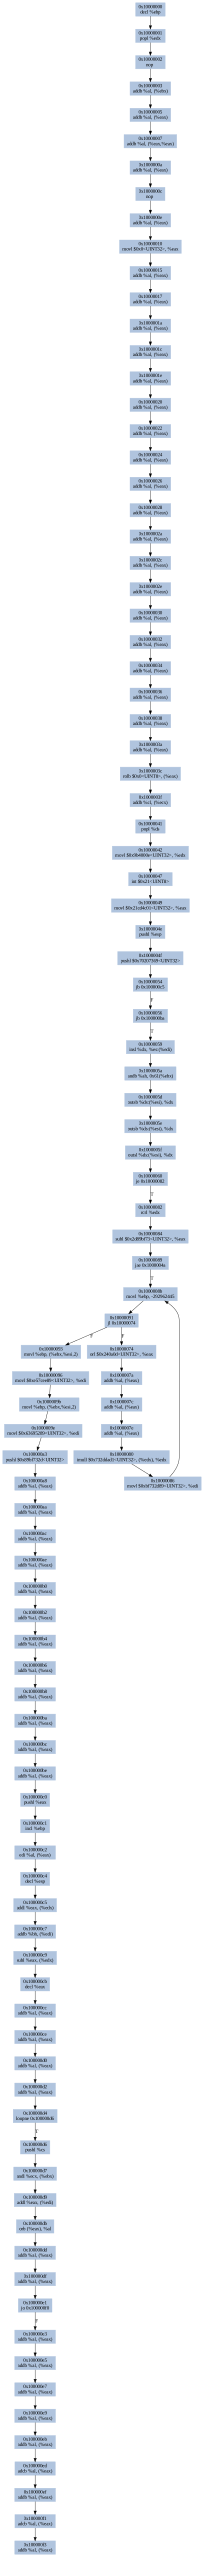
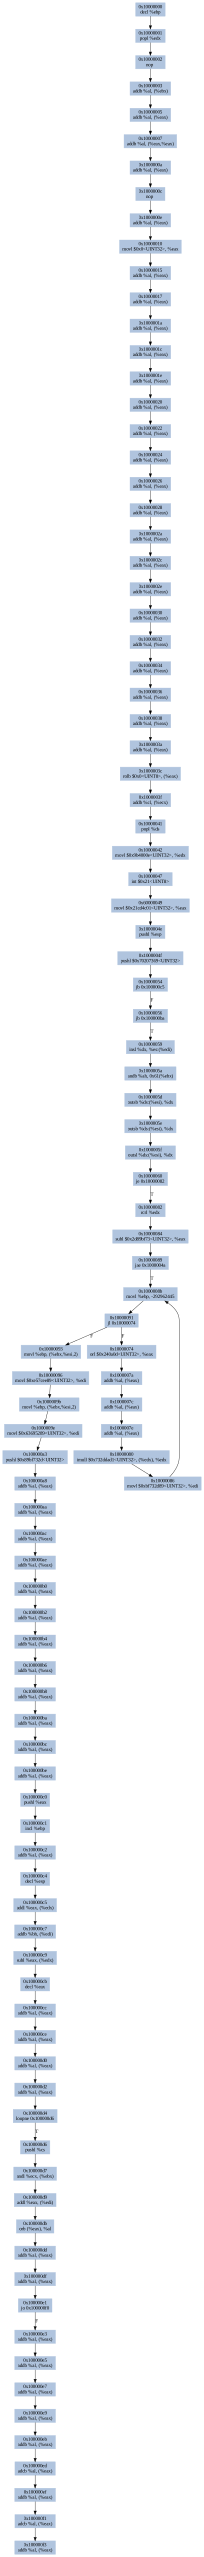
node "0x10000049 movl $0x21cd4c01<UINT32>, %eax": label "0x10000049 movl $0x21cd4c01<UINT32>, %eax" -> "0x60000049 movl $0x21cd4c01<UINT32>, %eax"
node "0x100000c2 edi %al, (%eax)": label "0x100000c2 edi %al, (%eax)" -> "0x100000c2 addb %al, (%eax)"
